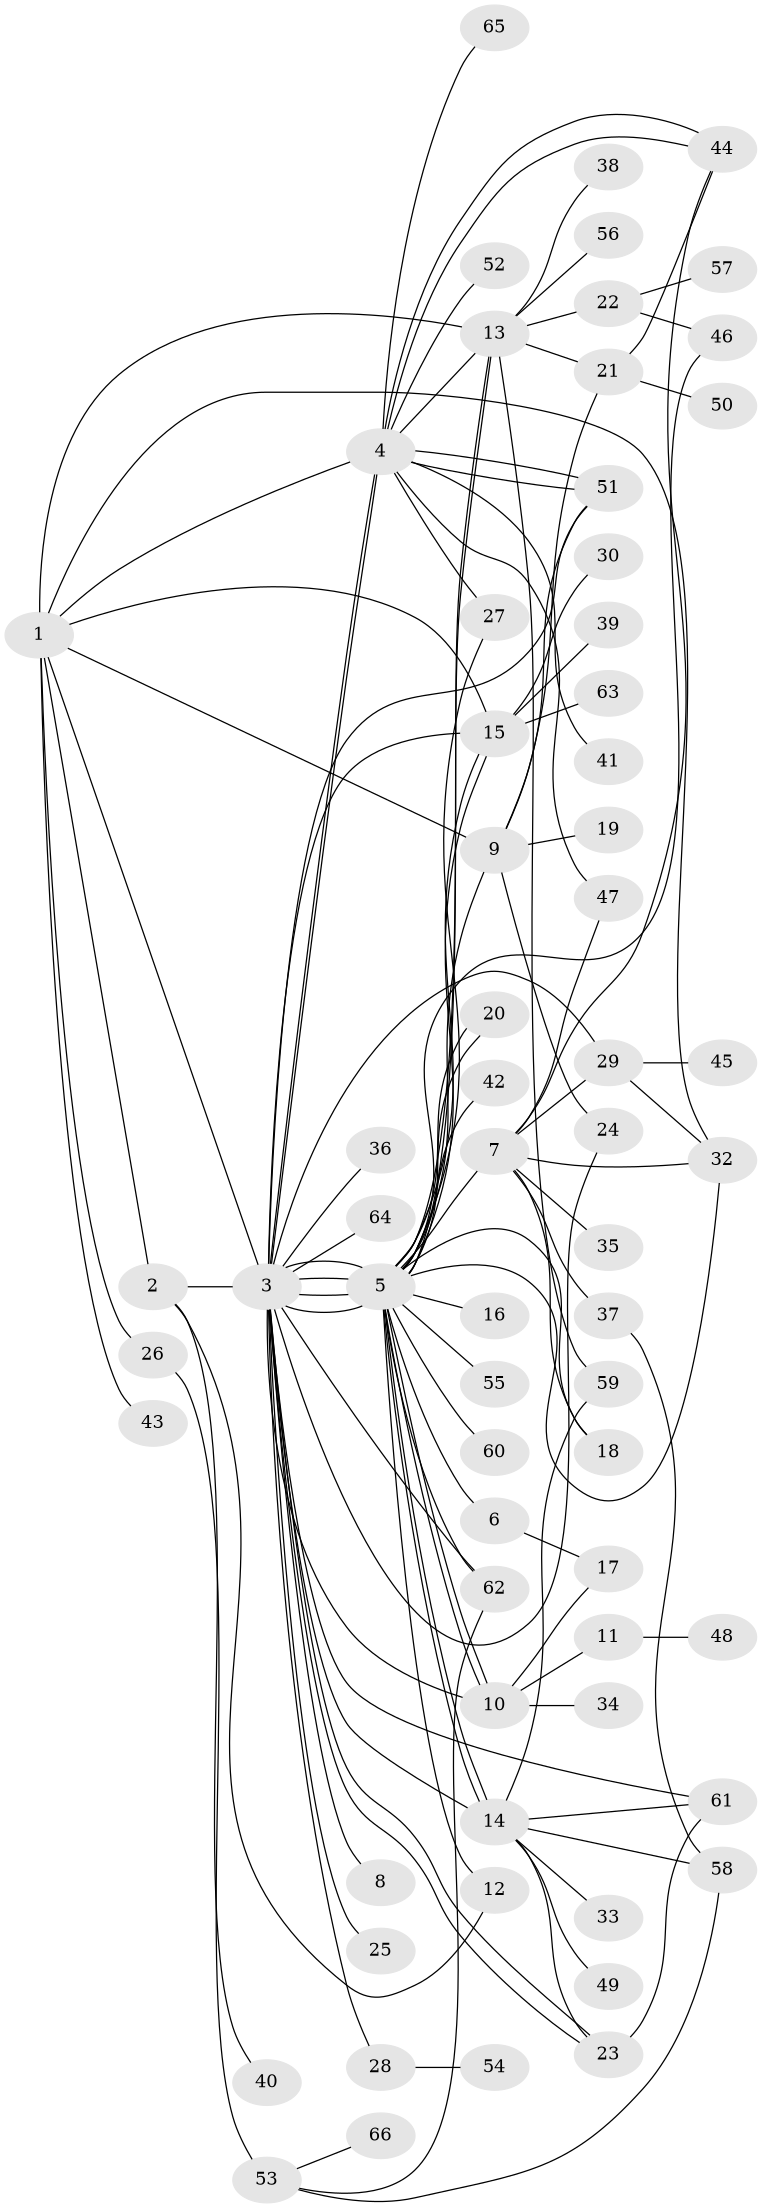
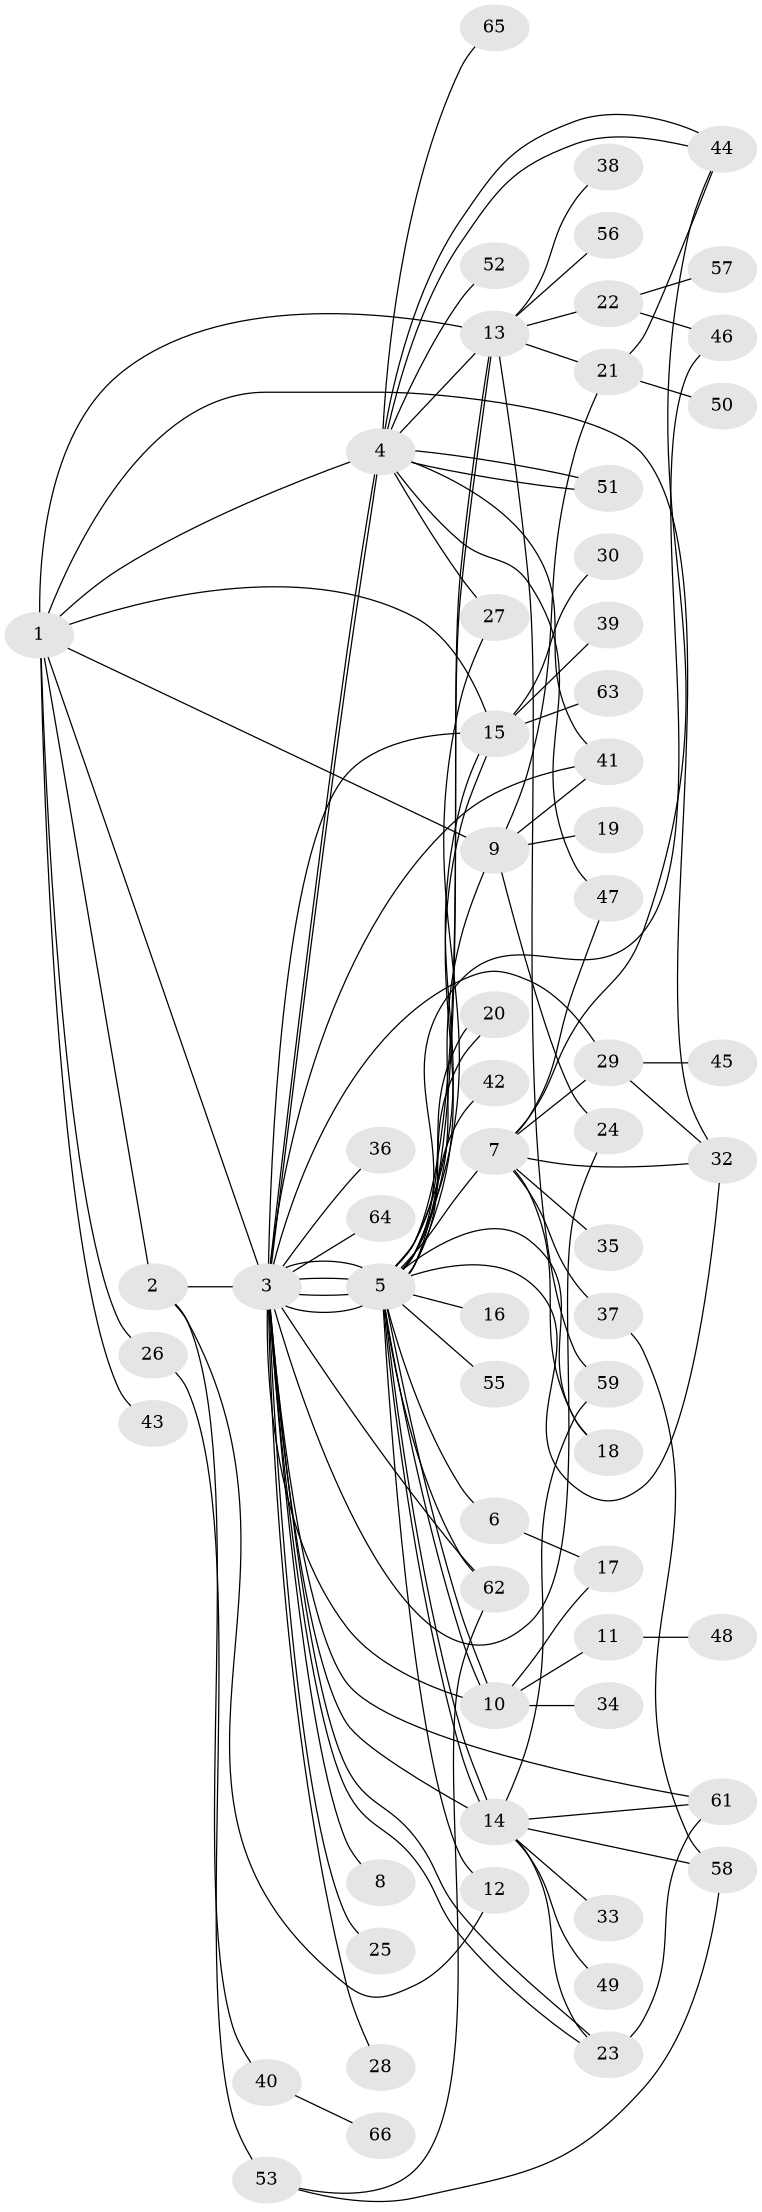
edge "51" -- "9": now "41" -- "9"
edge "51" -- "3": now "41" -- "3"
node "60": removed
node "54": removed
edge "66" -- "53": now "66" -- "40"
